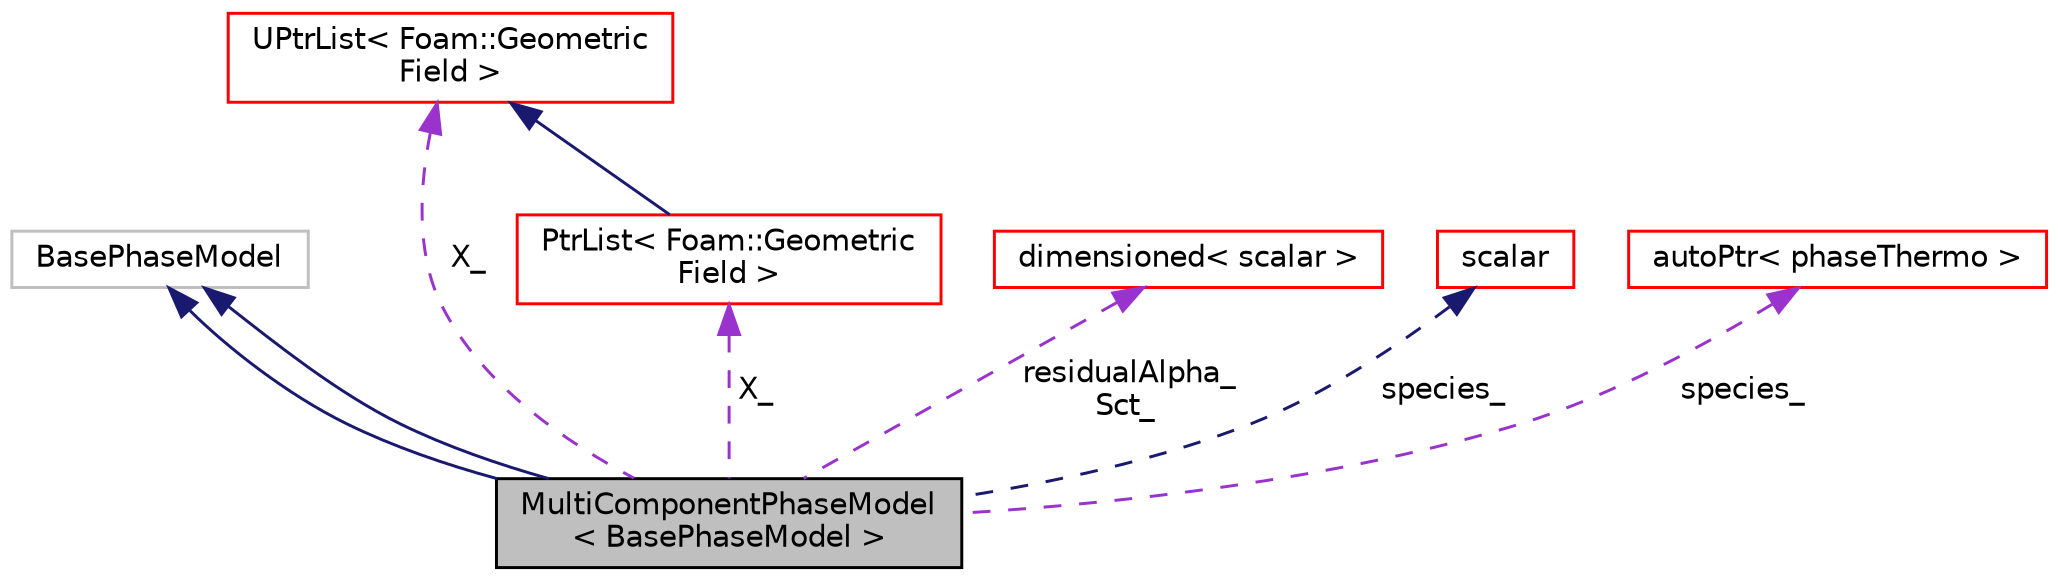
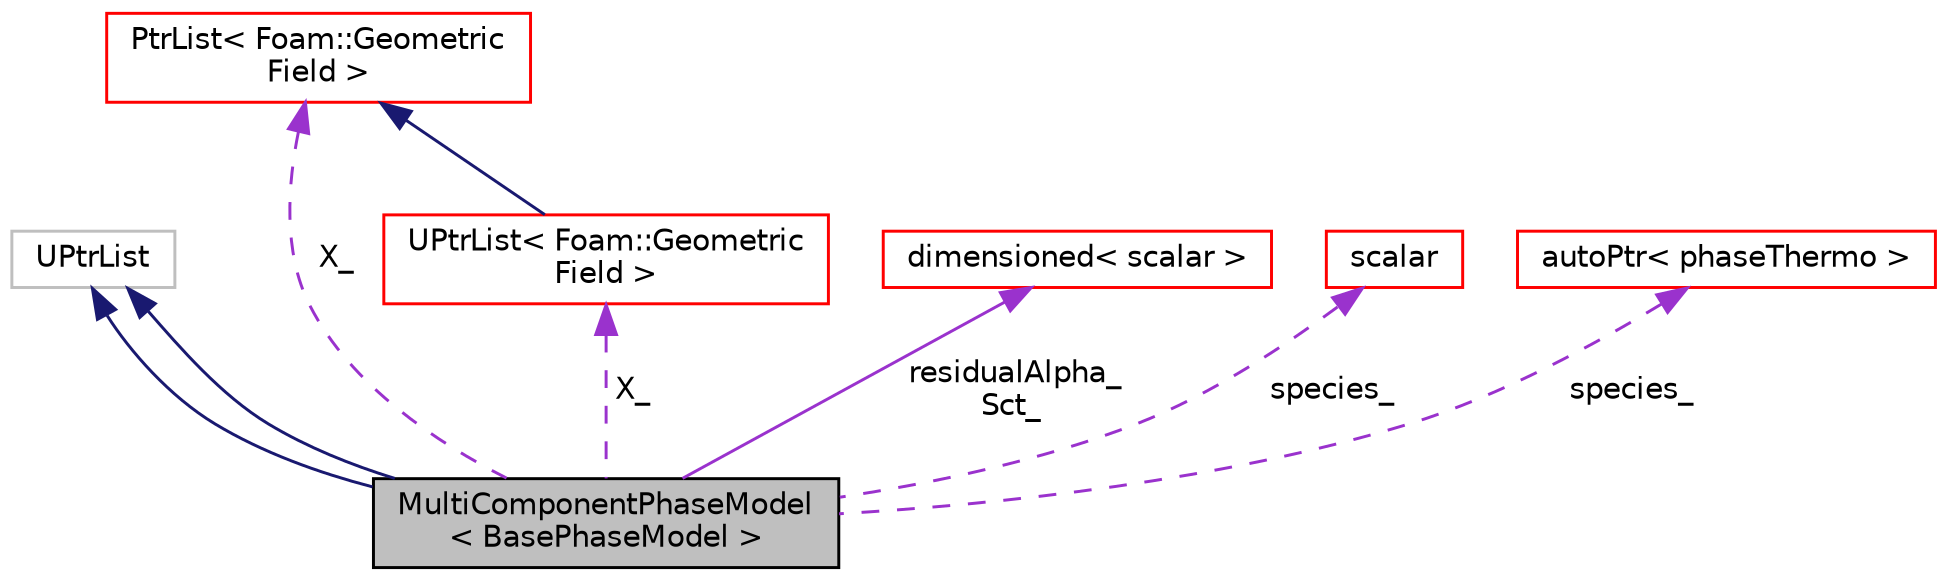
edge "PtrList< Foam::Geometric Field >" -> "UPtrList< Foam::Geometric Field >": reversed
node "BasePhaseModel": label "BasePhaseModel" -> "UPtrList"
edge "MultiComponentPhaseModel < BasePhaseModel >" -> "dimensioned< scalar >": style dashed -> solid
edge "MultiComponentPhaseModel < BasePhaseModel >" -> "scalar": color midnightblue -> darkorchid3
